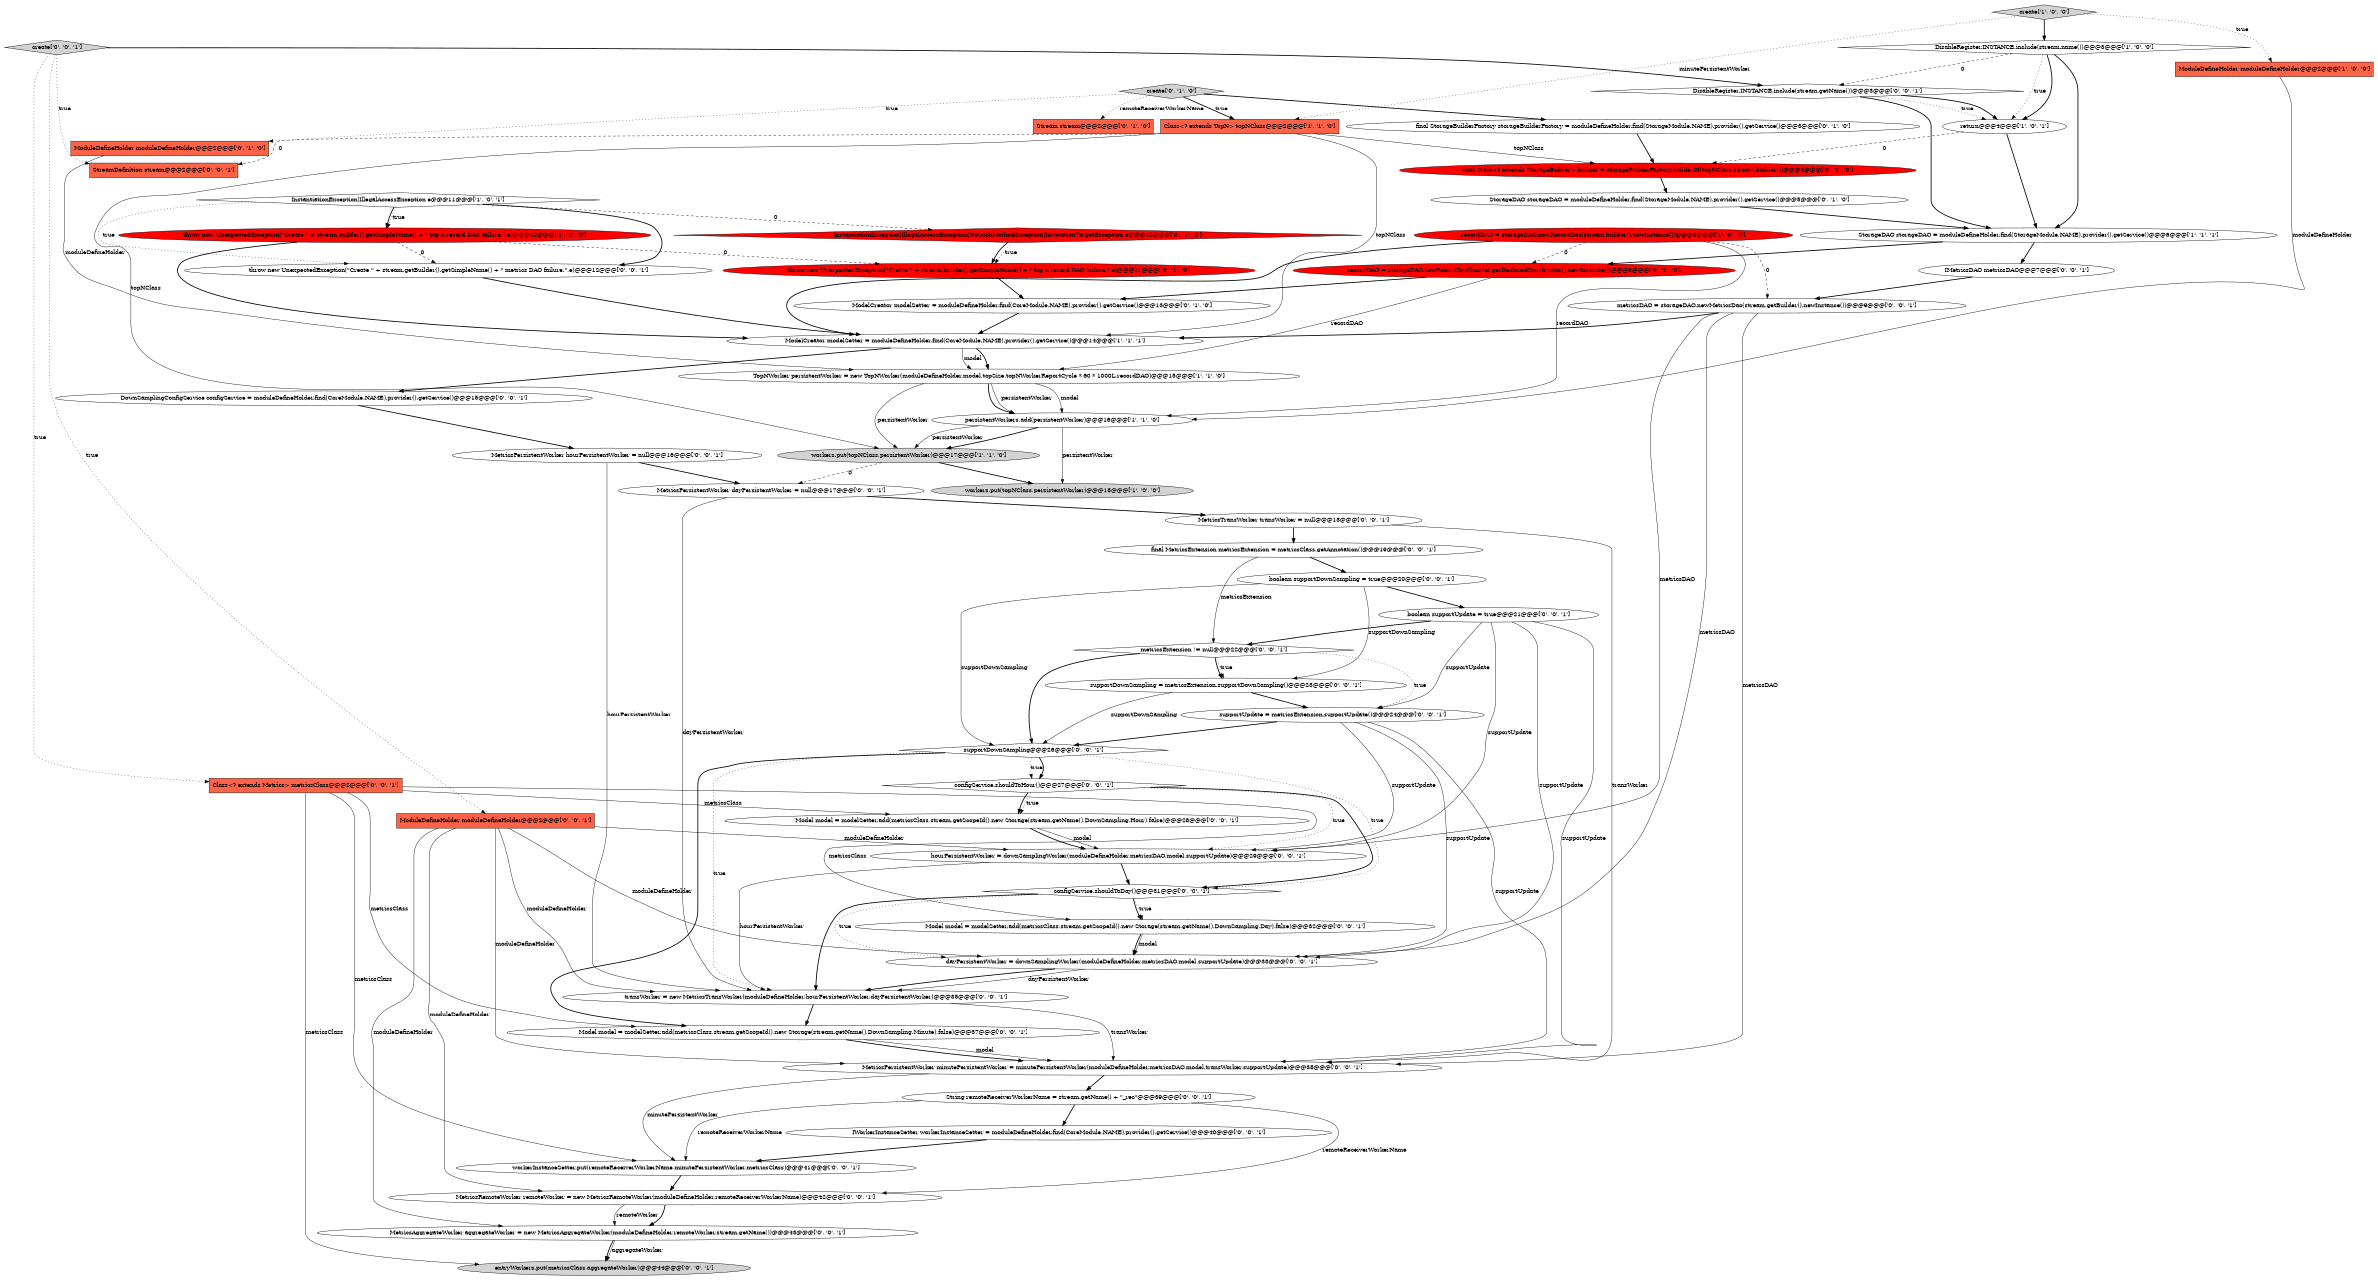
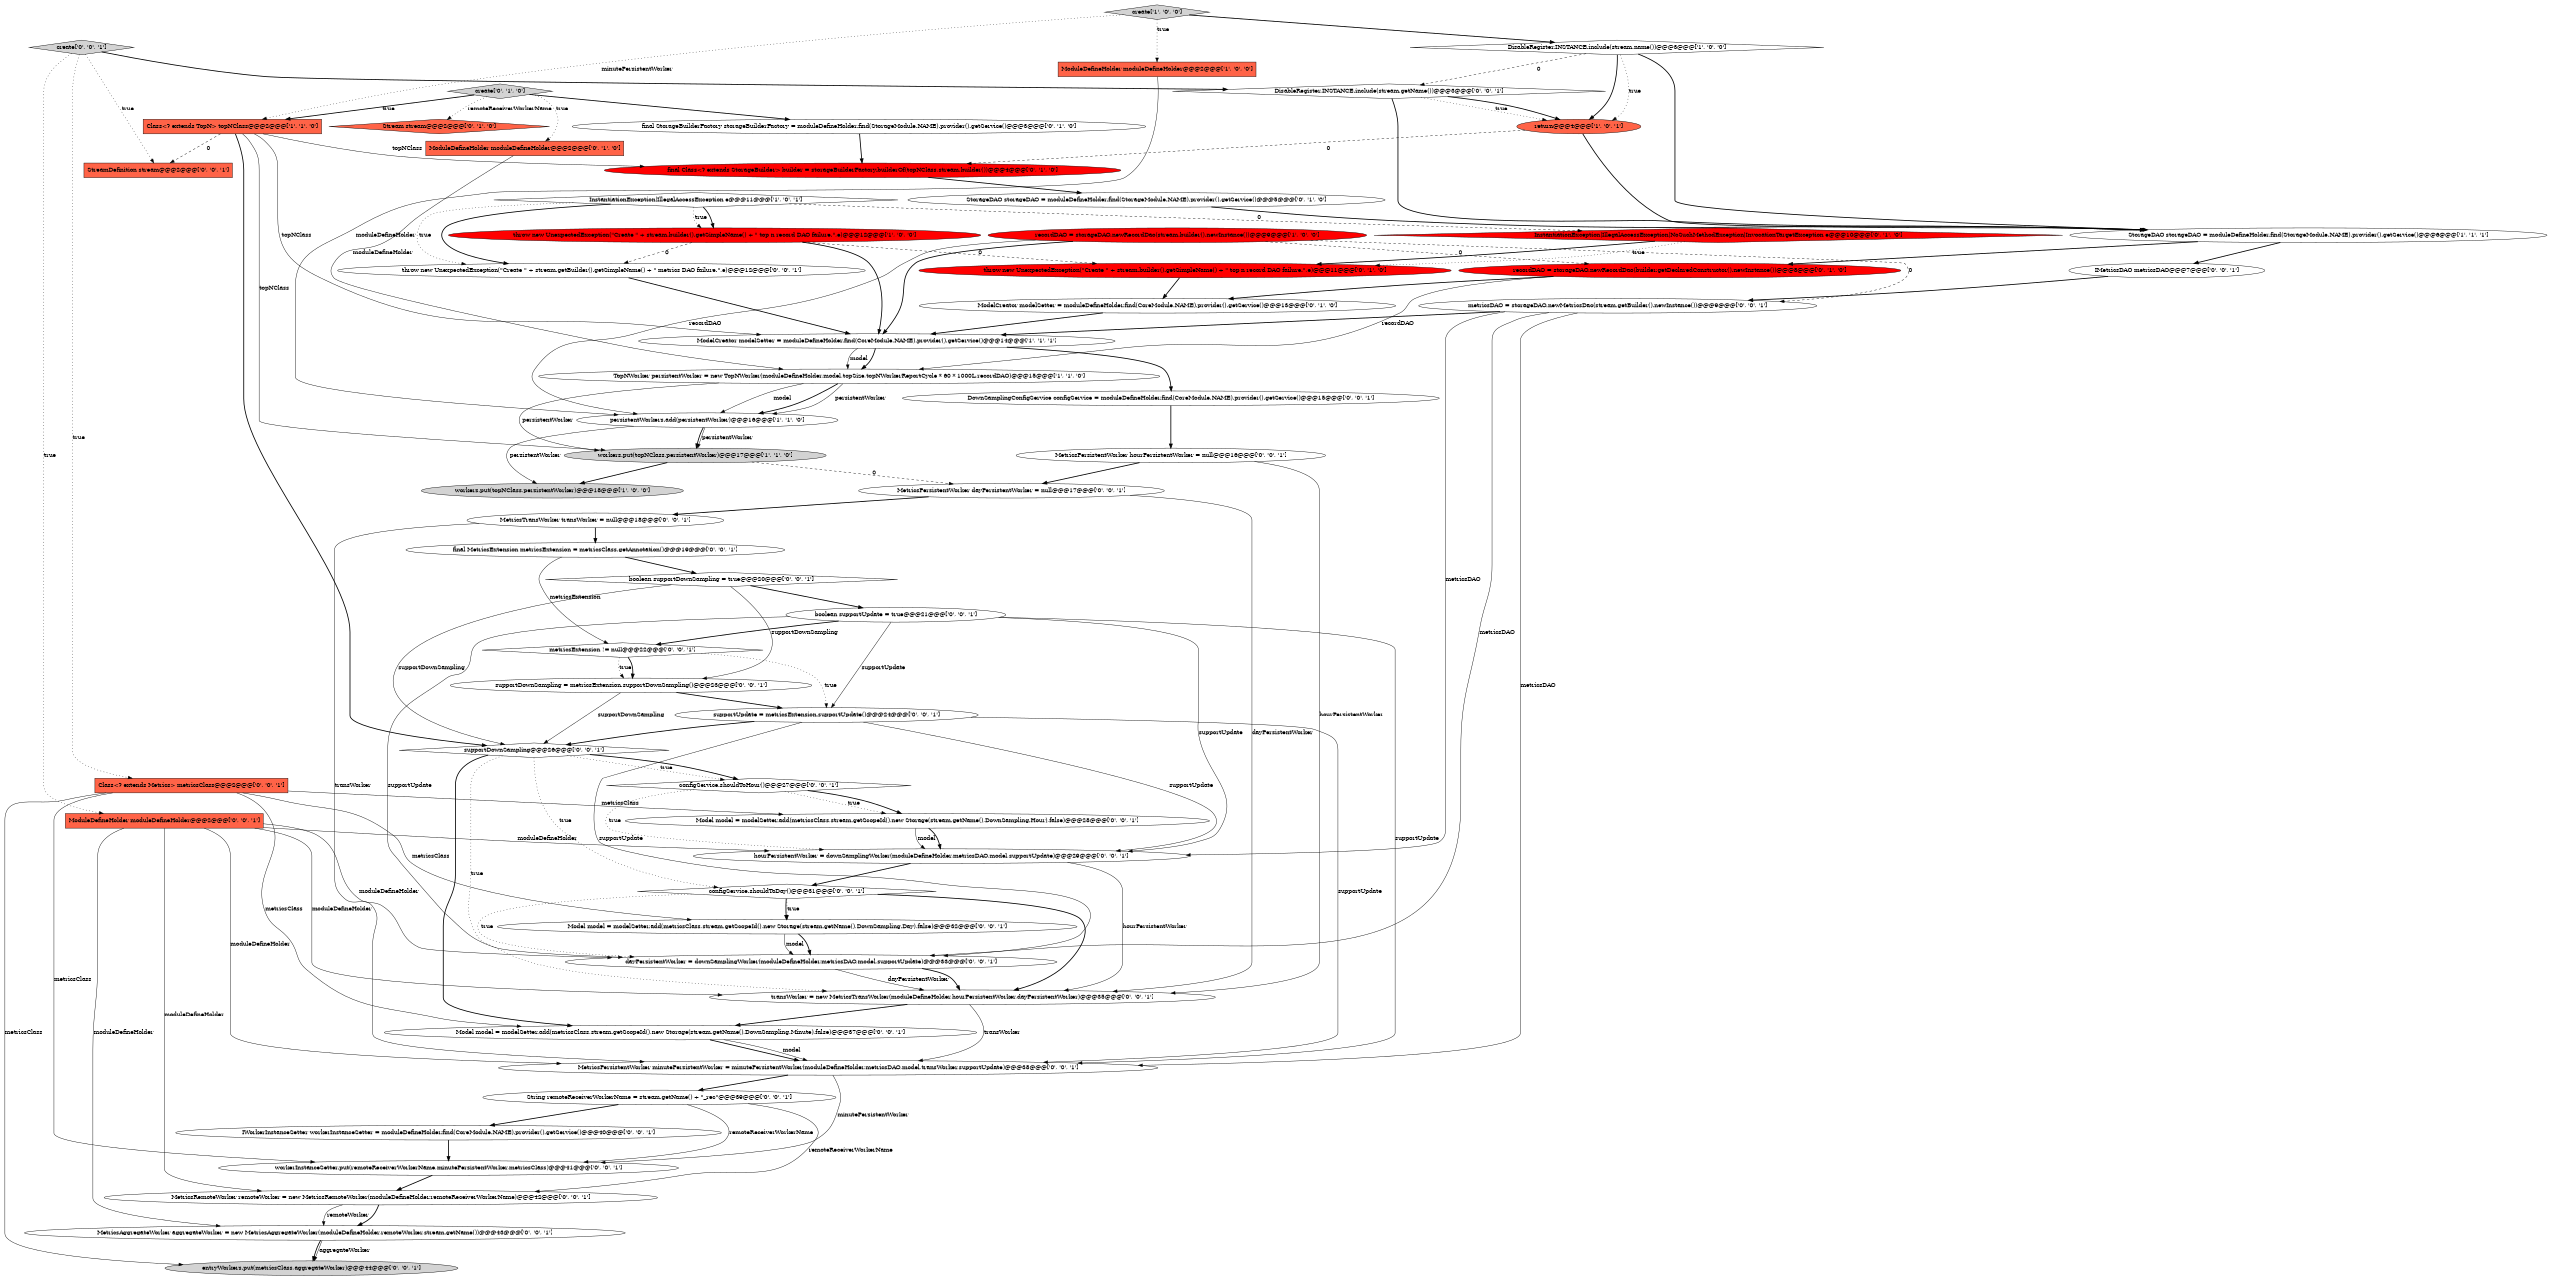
node "Stream stream@@@2@@@['0', '1', '0']": shape box -> diamond
node "return@@@4@@@['1', '0', '1']": fillcolor white -> tomato
node "boolean supportDownSampling = true@@@20@@@['0', '0', '1']": shape ellipse -> diamond
edge "metricsExtension != null@@@22@@@['0', '0', '1']" -> "supportDownSampling@@@26@@@['0', '0', '1']": now "Class<? extends TopN> topNClass@@@2@@@['1', '1', '0']" -> "supportDownSampling@@@26@@@['0', '0', '1']"
edge "configService.shouldToHour()@@@27@@@['0', '0', '1']" -> "configService.shouldToDay()@@@31@@@['0', '0', '1']": removed
